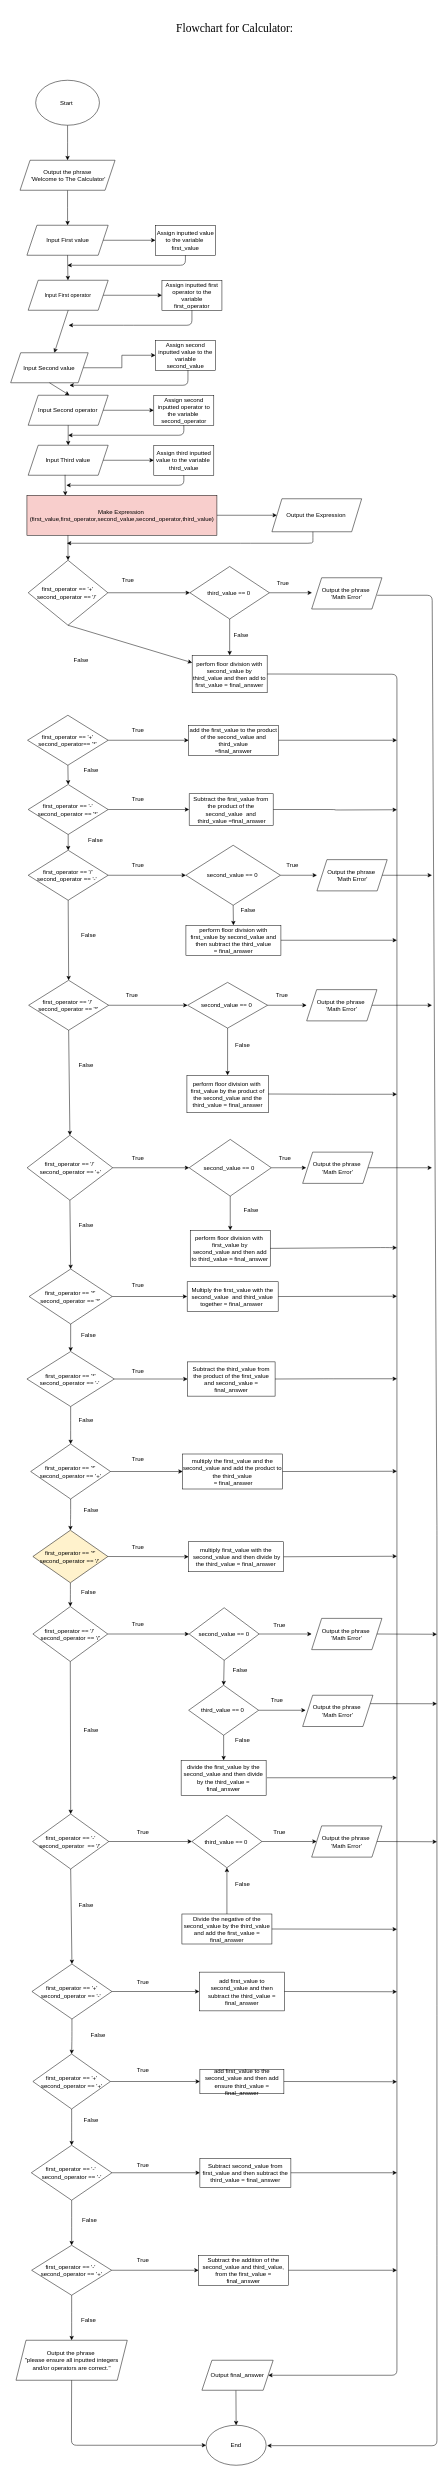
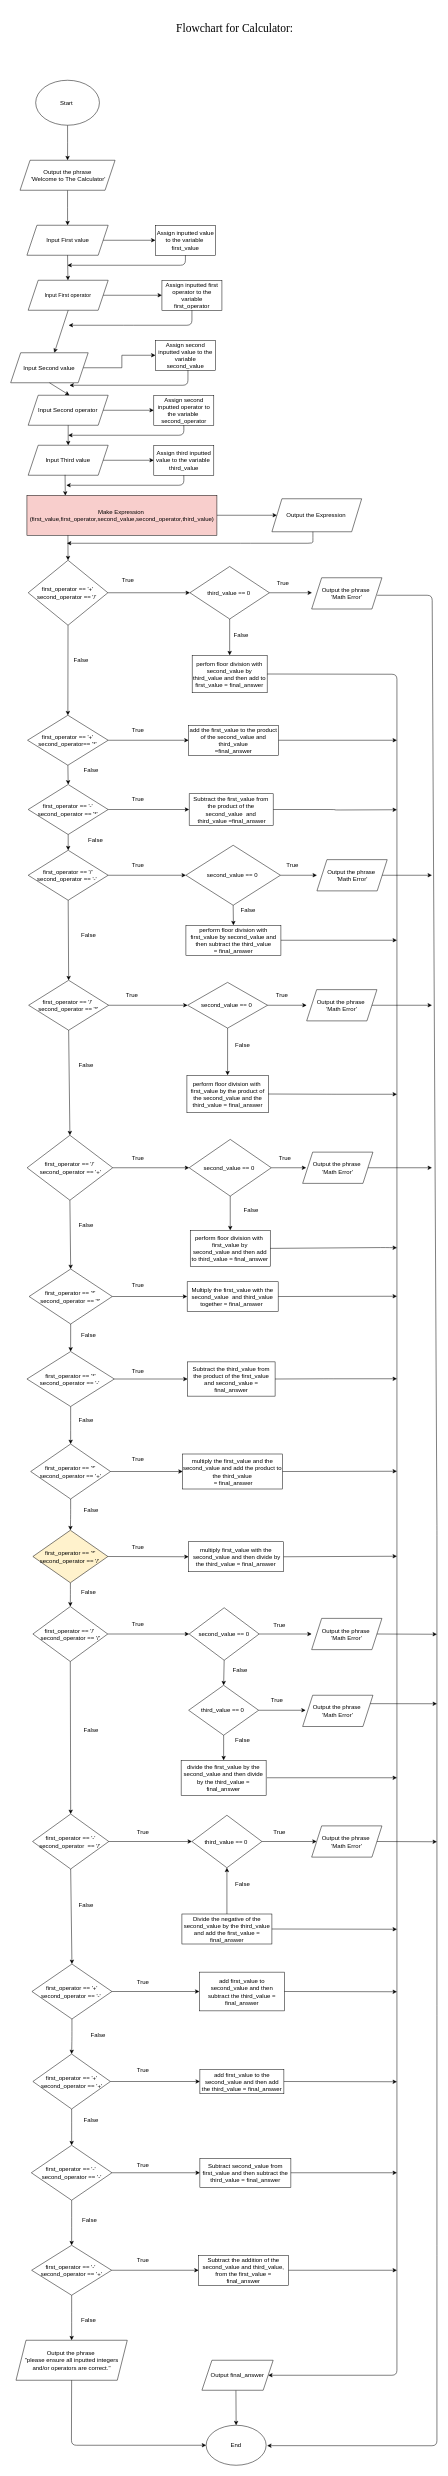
edge "first_operator == '+' second_operator == '/'" -> "perfom floor division with second_value by third_value and then add to first_value = final_answer": now "first_operator == '+' second_operator == '/'" -> "first_operator == '+' second_operator== '*'"
node "add first_value to the second_value and then add ensure third_value = final_answer": label "add first_value to the second_value and then add ensure third_value = final_answer" -> "add first_value to the second_value and then add the third_value = final_answer"
